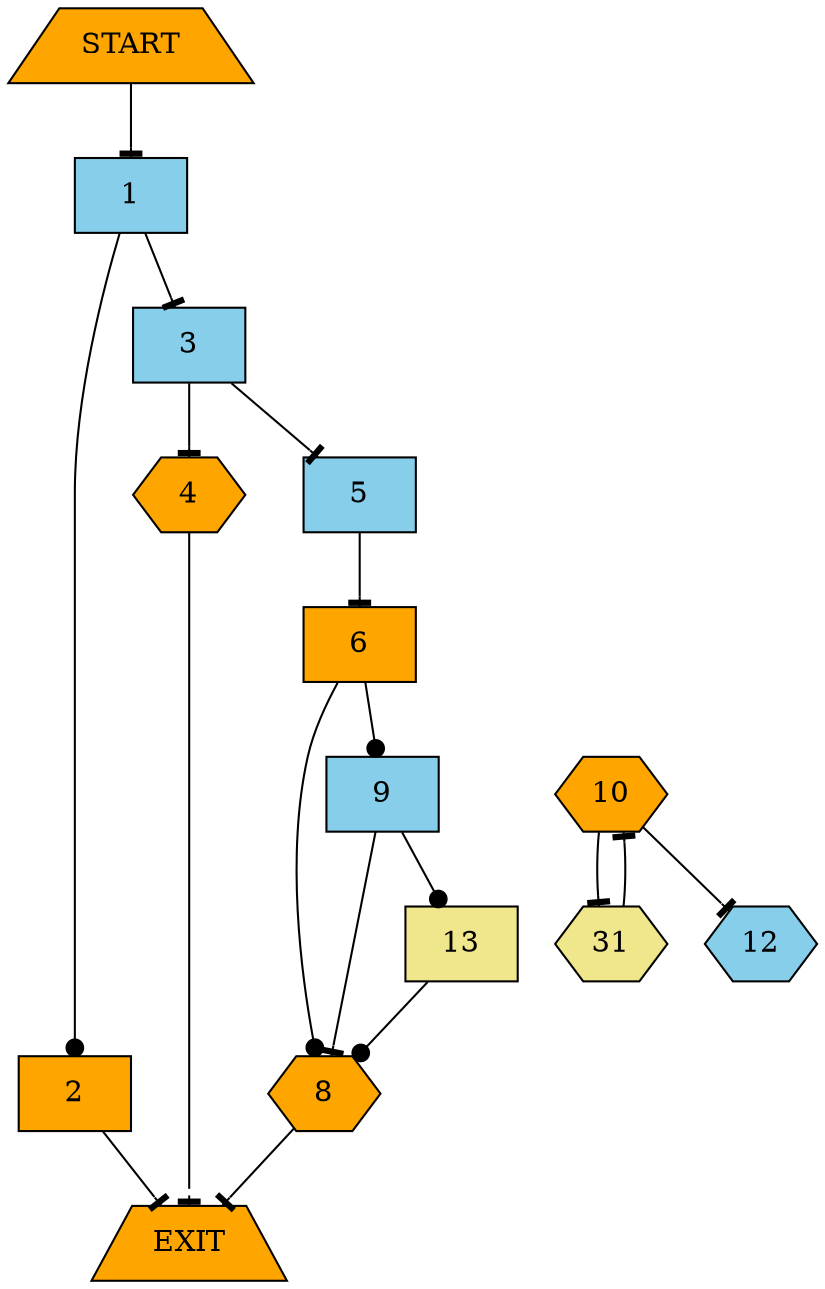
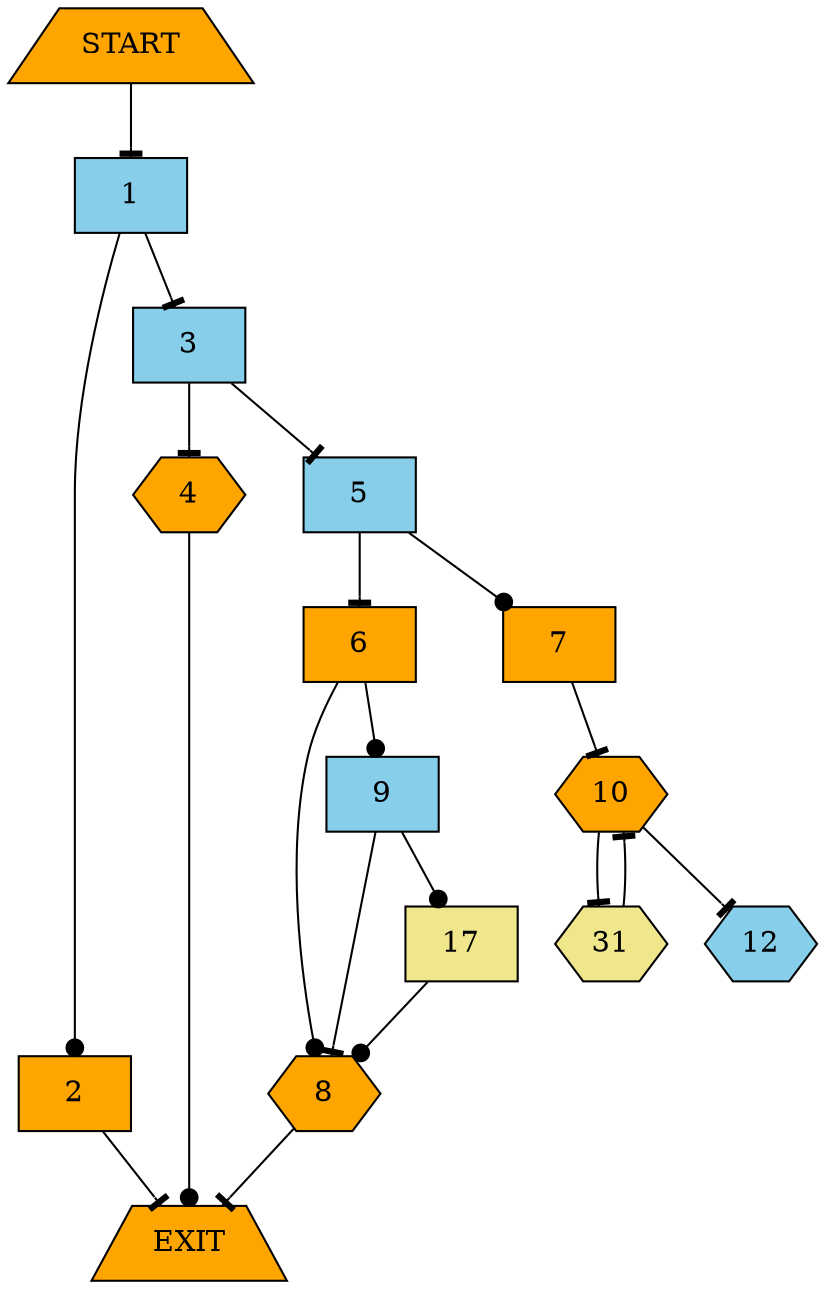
node "7": added
edge "4" -> "EXIT": arrowhead tee -> dot
node "13": label "13" -> "17"
